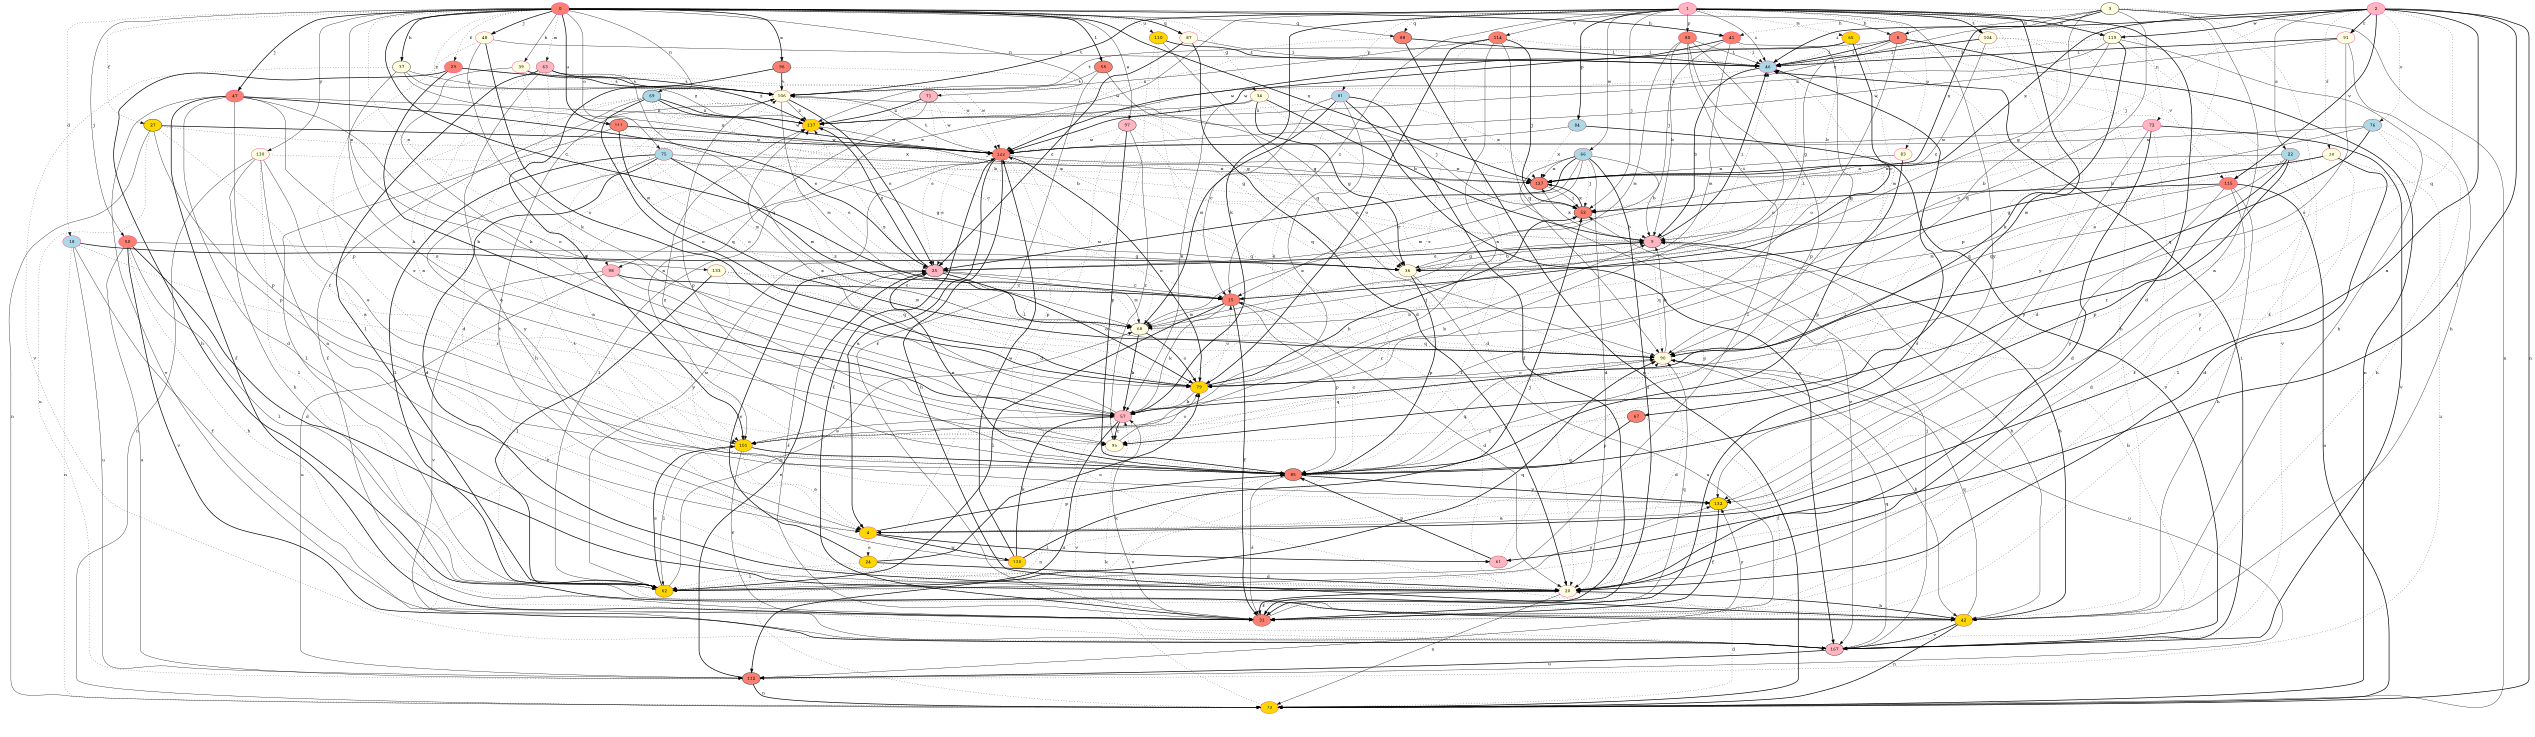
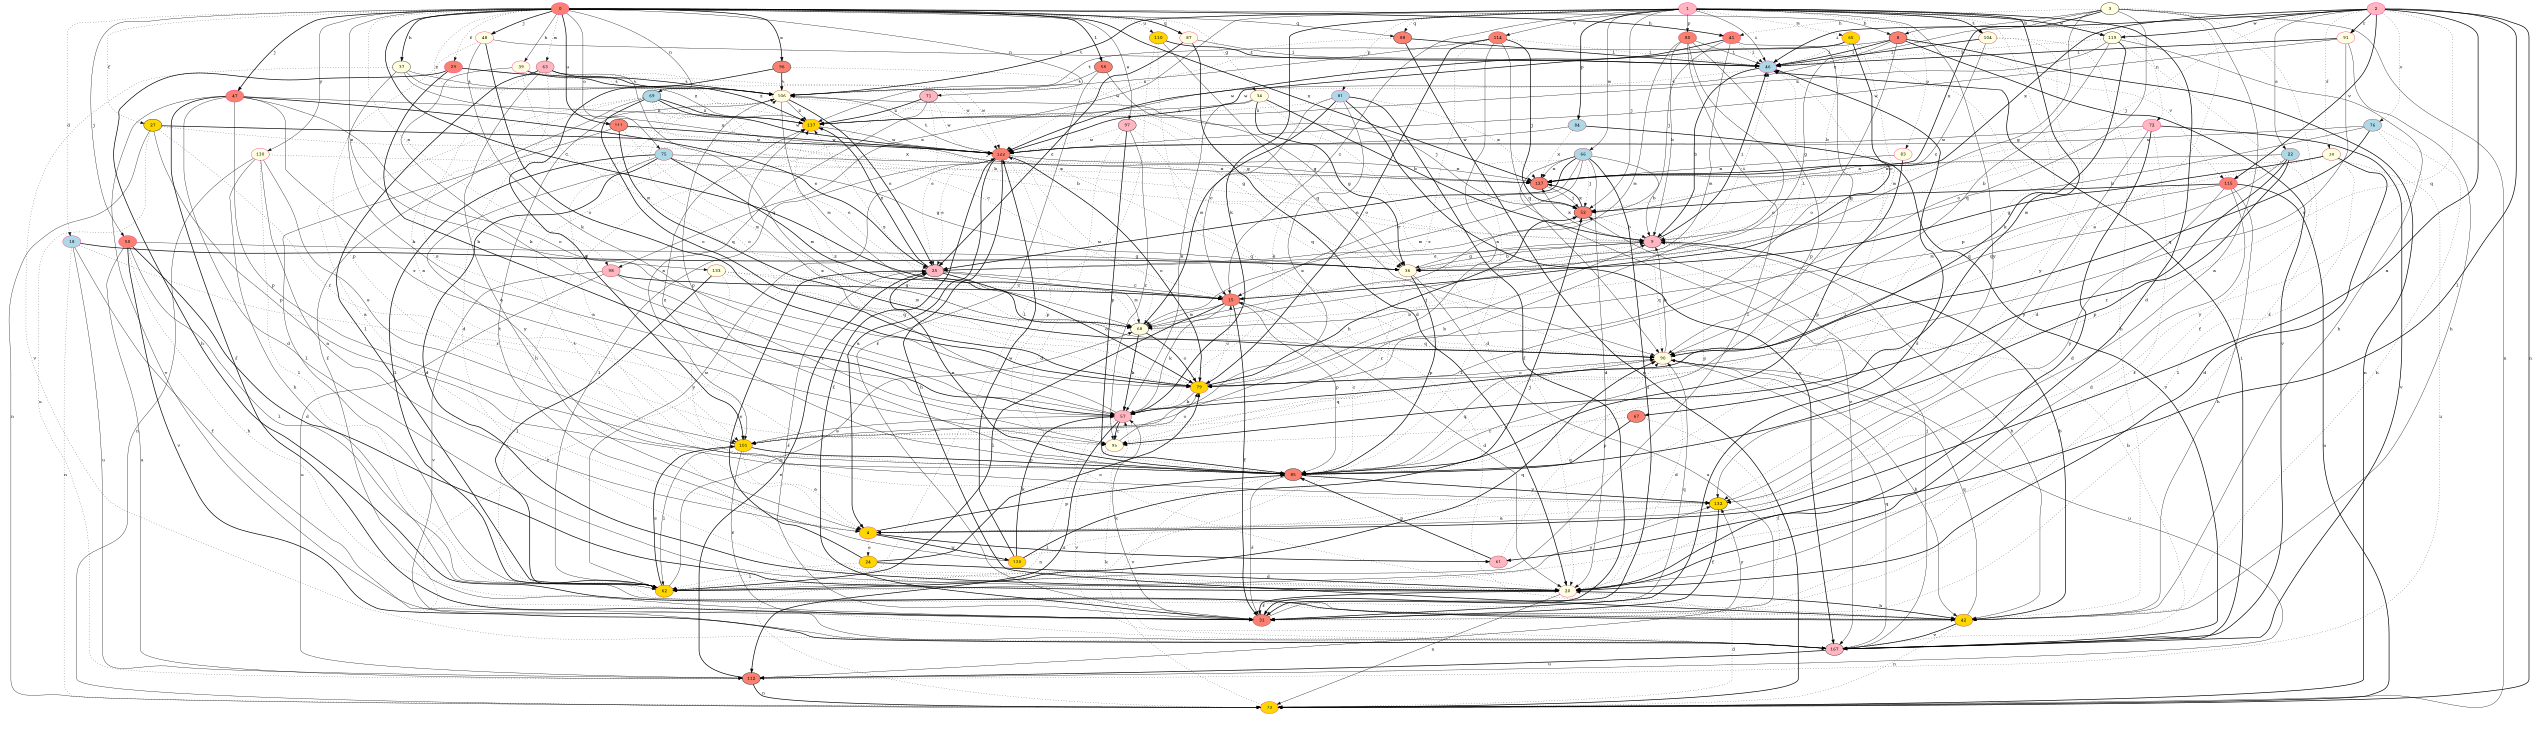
edge "9" -> "25": style bold -> solid
edge "98" -> "15": label "c" -> "g"
edge "8" -> "167": style dotted -> bold
edge "42" -> "73": style bold -> dotted
